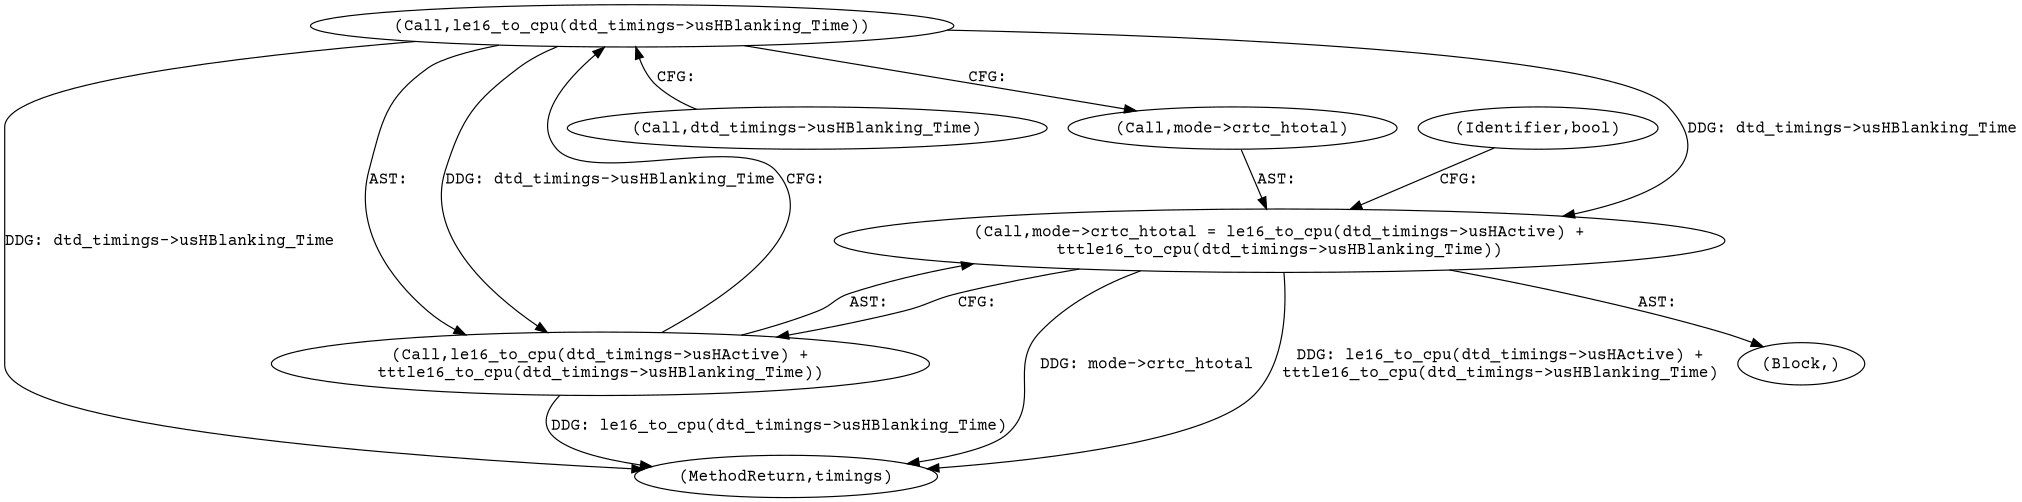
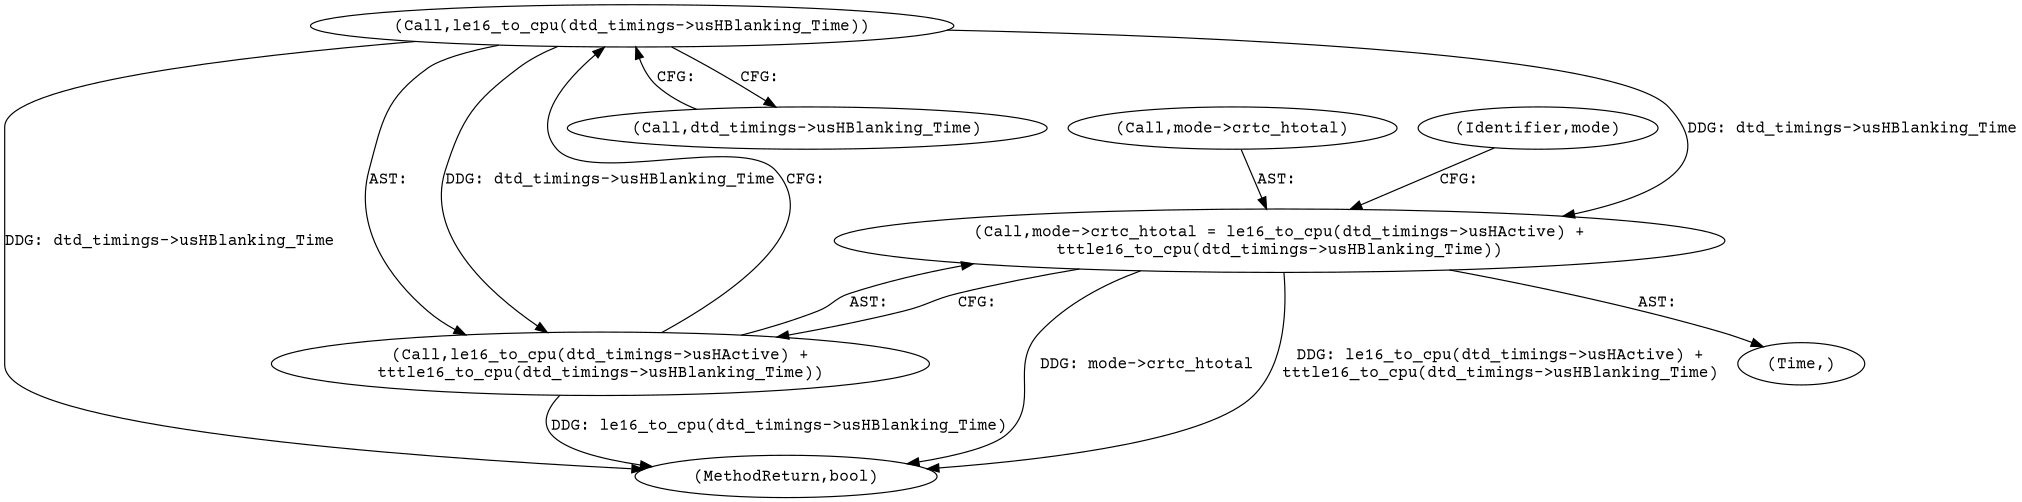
edge "(Call,le16_to_cpu(dtd_timings->usHBlanking_Time))" -> "(Call,mode->crtc_htotal)": now "(Call,le16_to_cpu(dtd_timings->usHBlanking_Time))" -> "(Call,dtd_timings->usHBlanking_Time)"
node "(Identifier,bool)": label "(Identifier,bool)" -> "(Identifier,mode)"
node "(Block,)": label "(Block,)" -> "(Time,)"
node "(MethodReturn,timings)": label "(MethodReturn,timings)" -> "(MethodReturn,bool)"
